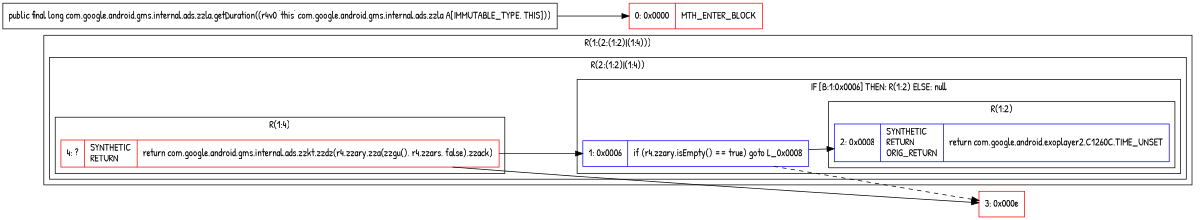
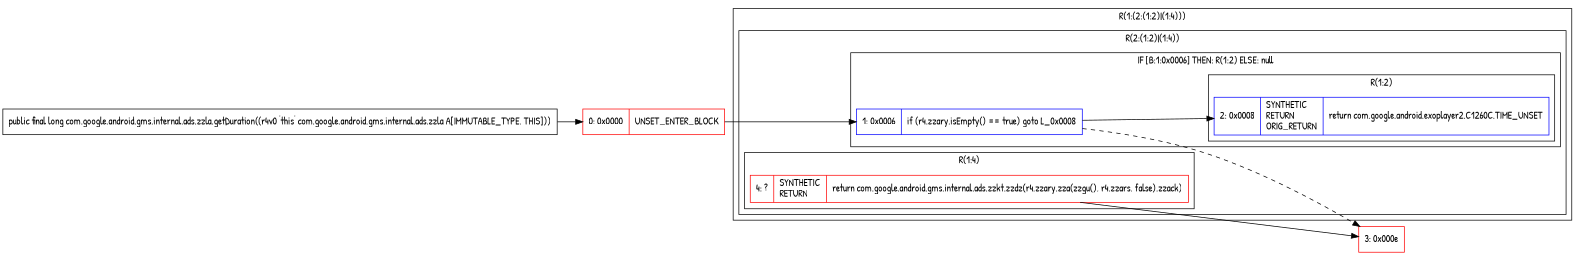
node "0: 0x0000": text "MTH_ENTER_BLOCK" -> "UNSET_ENTER_BLOCK"
edge "4: ?" -> "1: 0x0006": now "0: 0x0000" -> "1: 0x0006"
